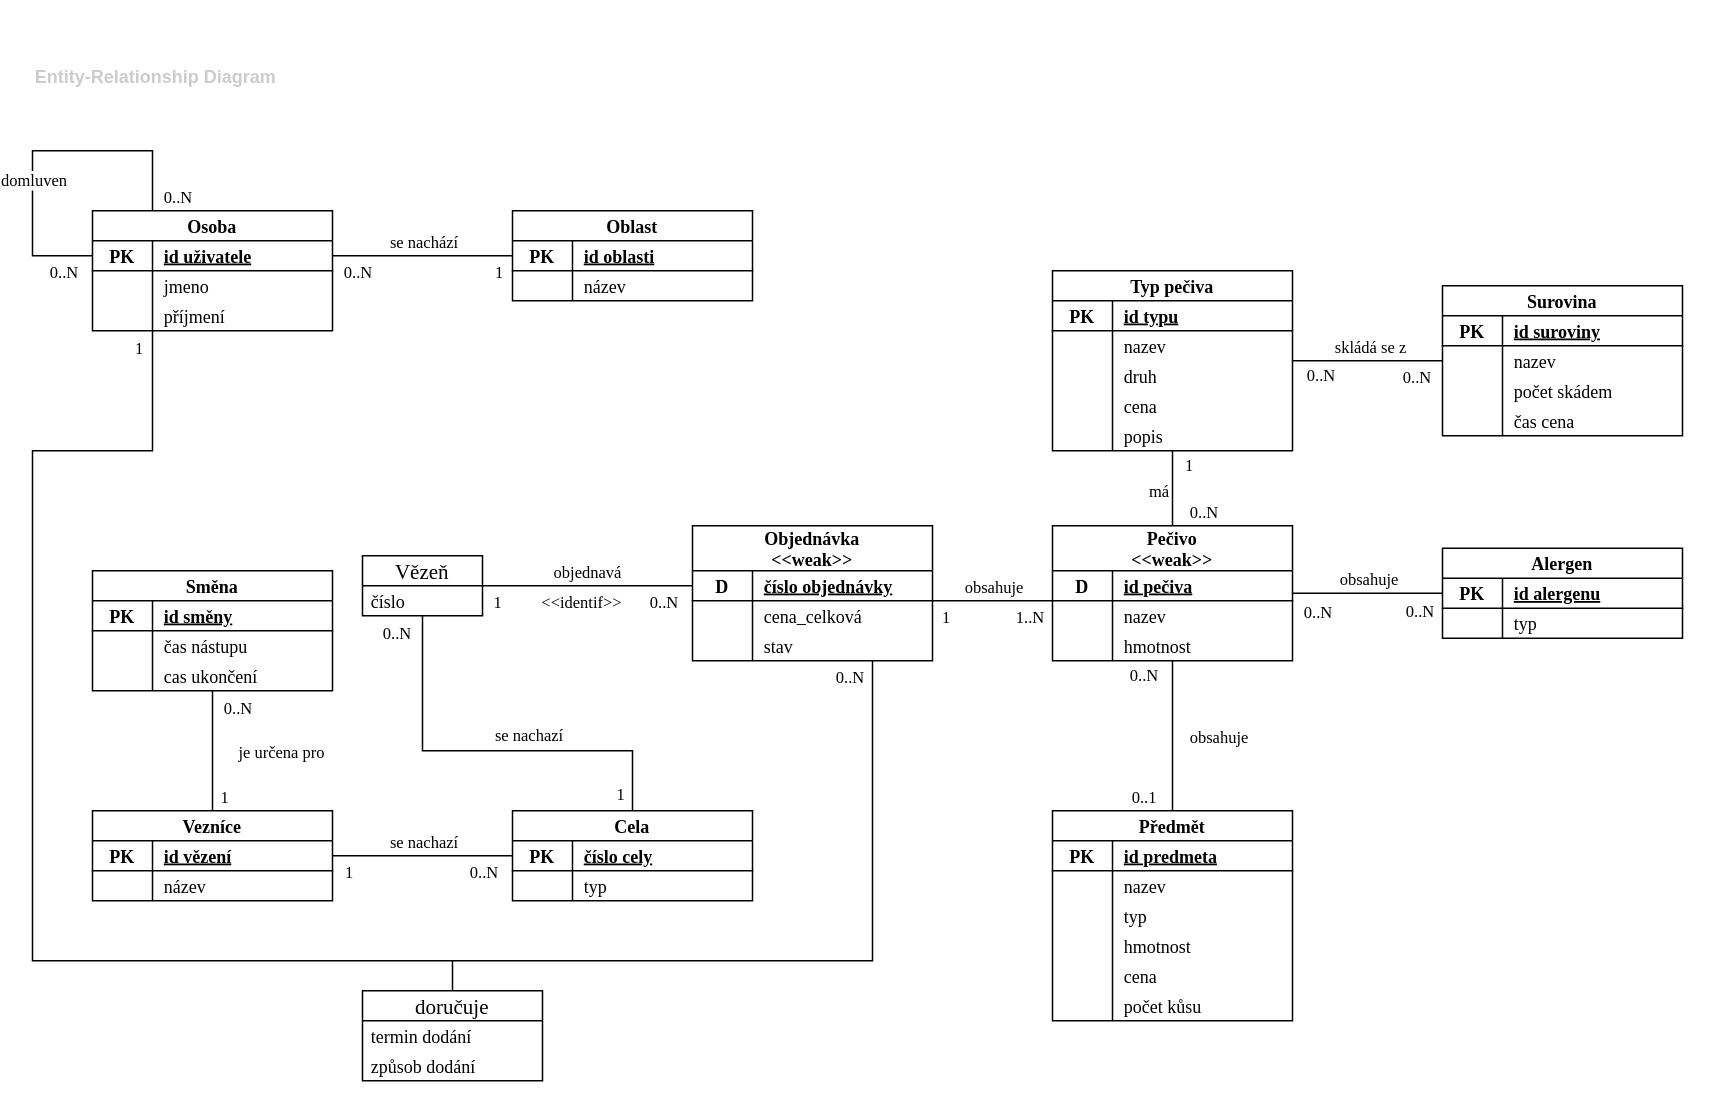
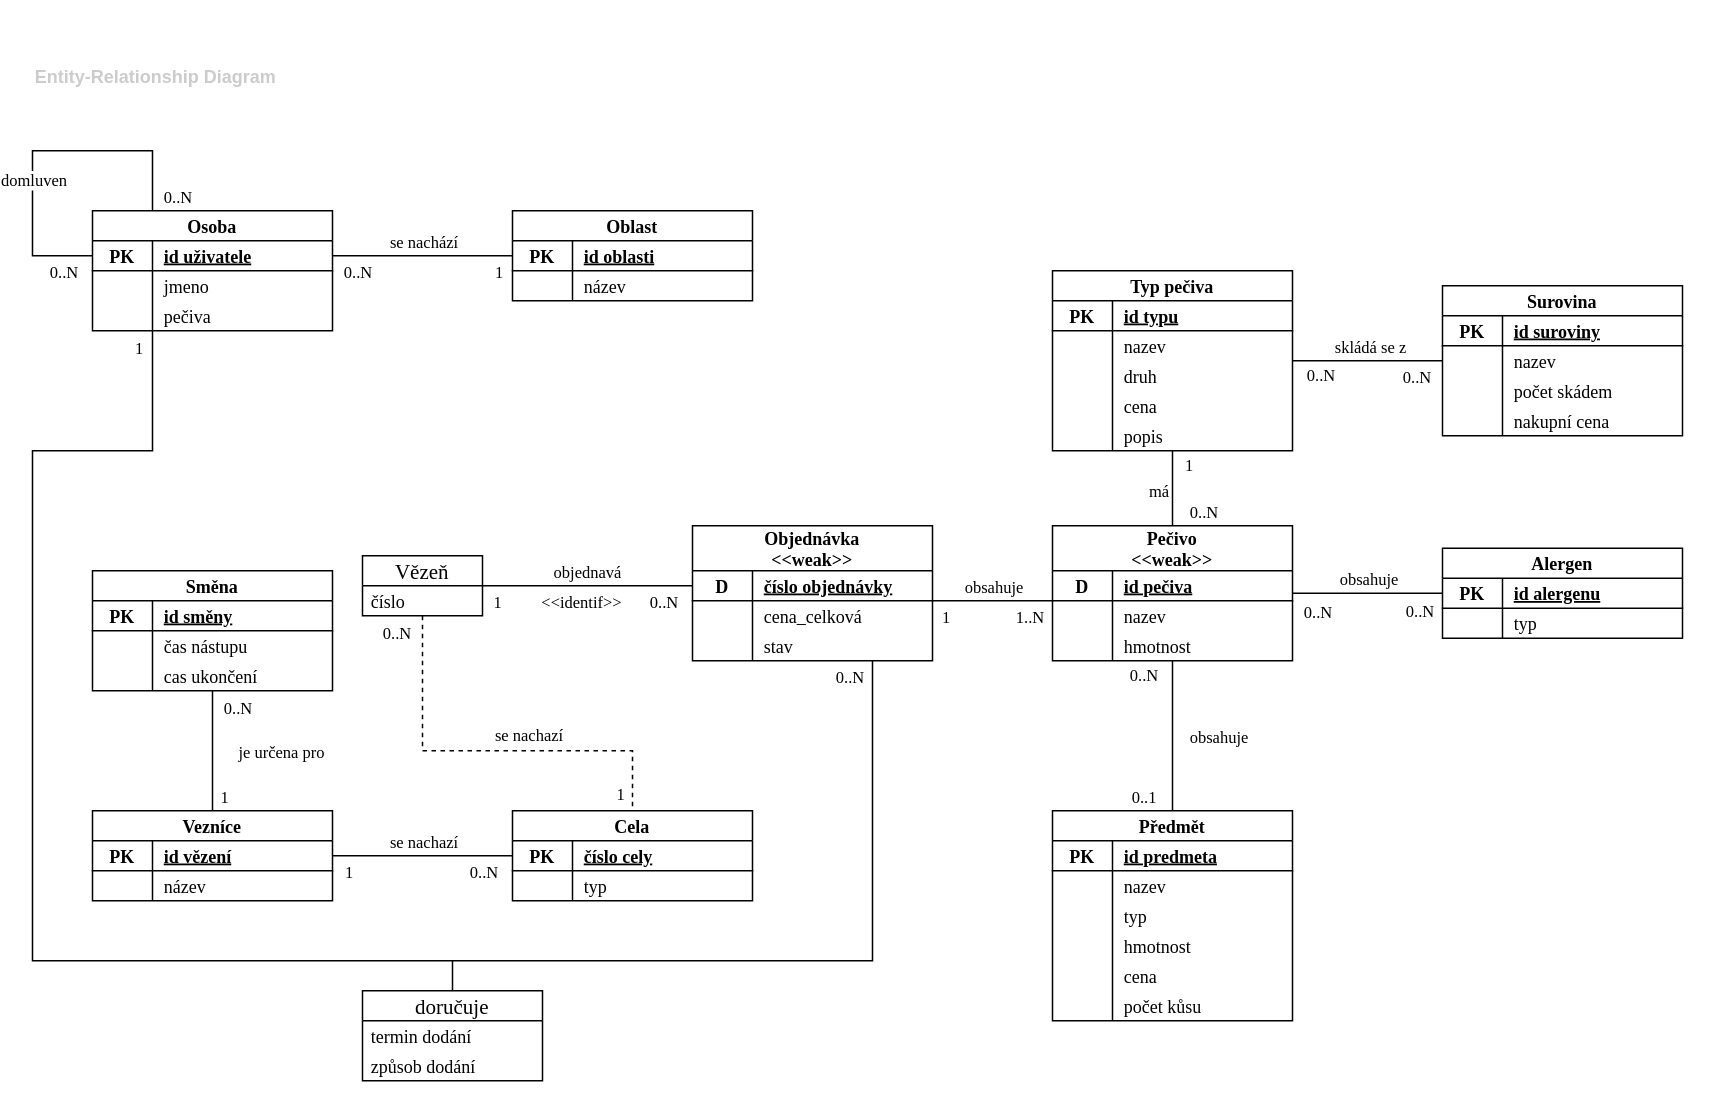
node "příjmení": label "příjmení" -> "pečiva"
node "čas cena": label "čas cena" -> "nakupní cena"
edge "Vězeň" -- "Cela": style solid -> dashed
